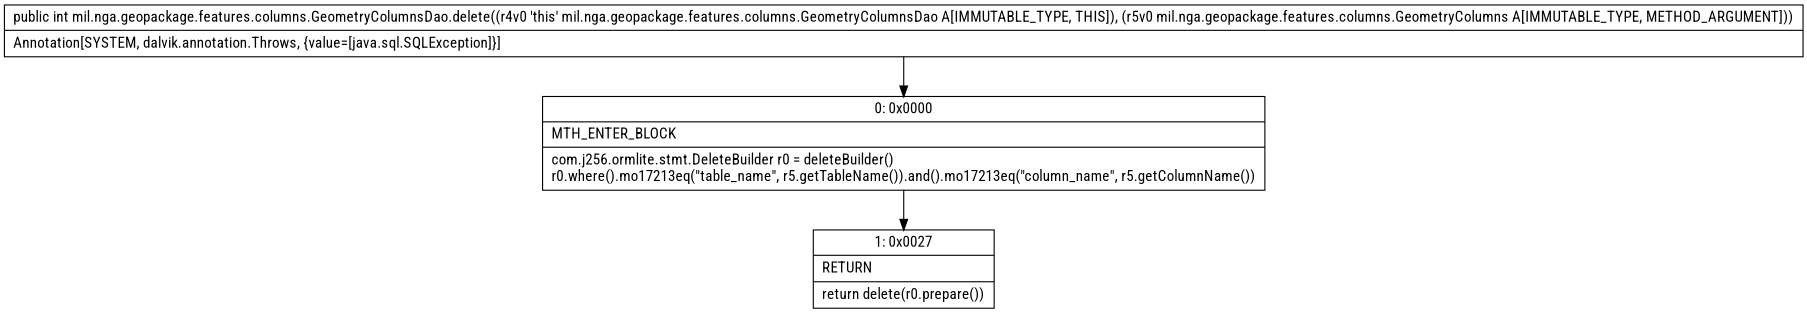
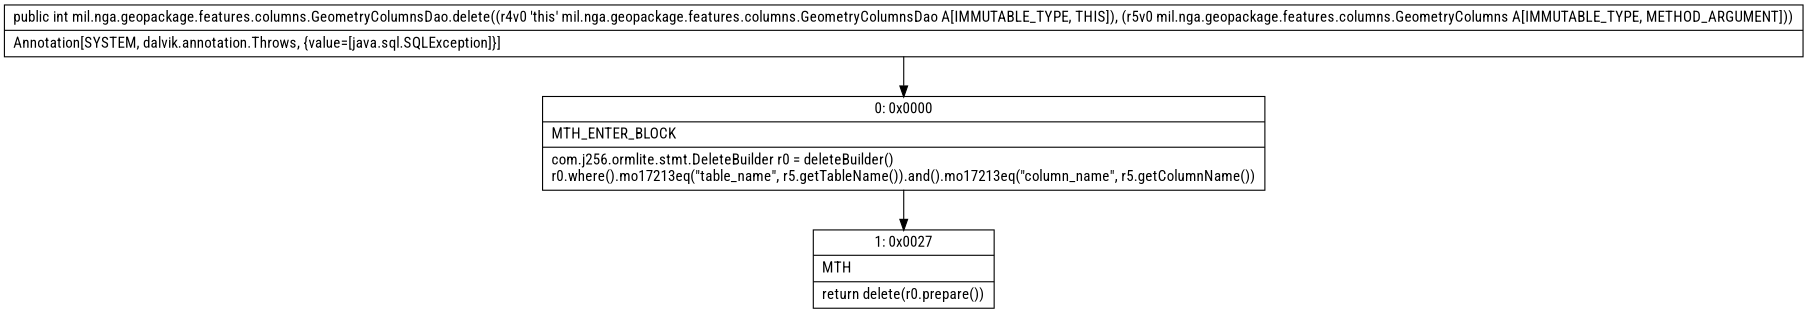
node "1: 0x0027": text "RETURN" -> "MTH"
